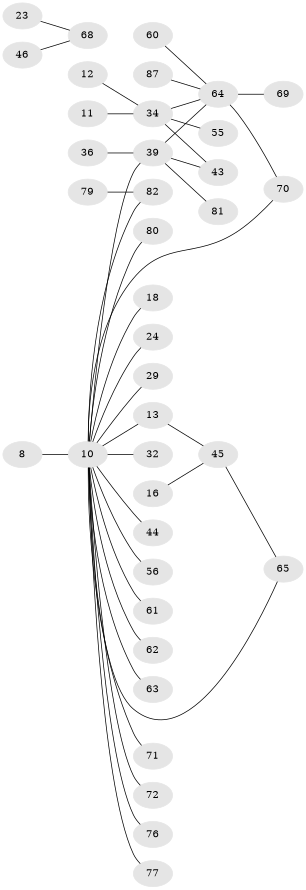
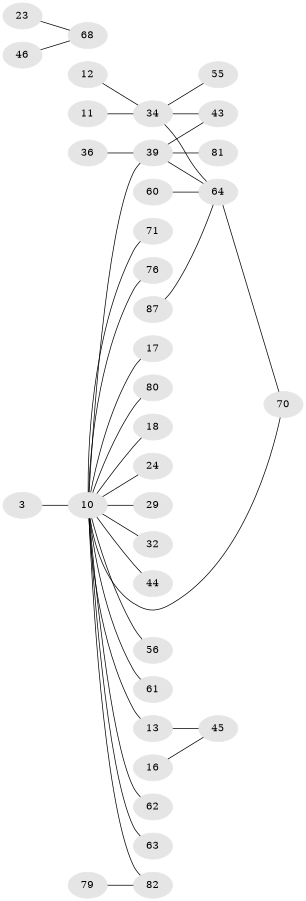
node "69": removed
node "8": label "8" -> "3"
node "65": removed
node "72": removed
node "77": label "77" -> "17"
